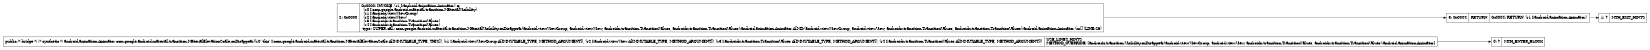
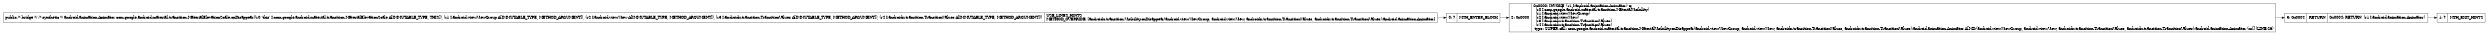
edge "0: ?" -> "2: 0x0000": added
